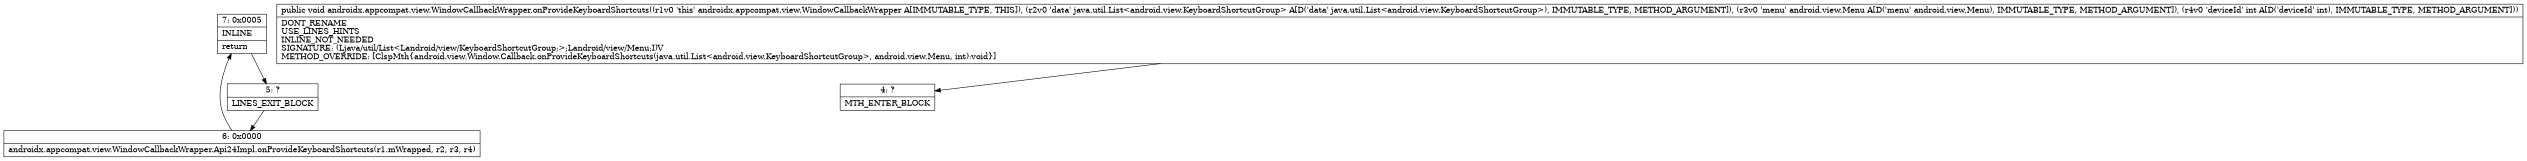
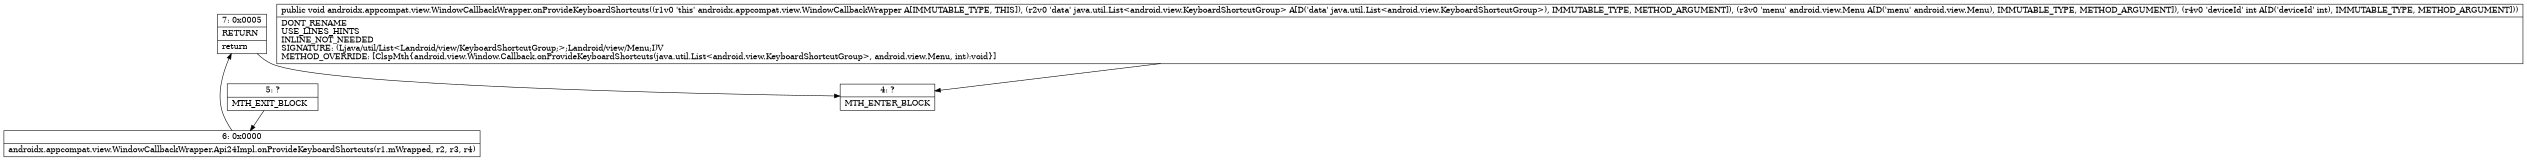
node "7: 0x0005": text "INLINE" -> "RETURN"
edge "7: 0x0005" -> "5: ?": now "7: 0x0005" -> "4: ?"
node "5: ?": text "LINES_EXIT_BLOCK" -> "MTH_EXIT_BLOCK"
